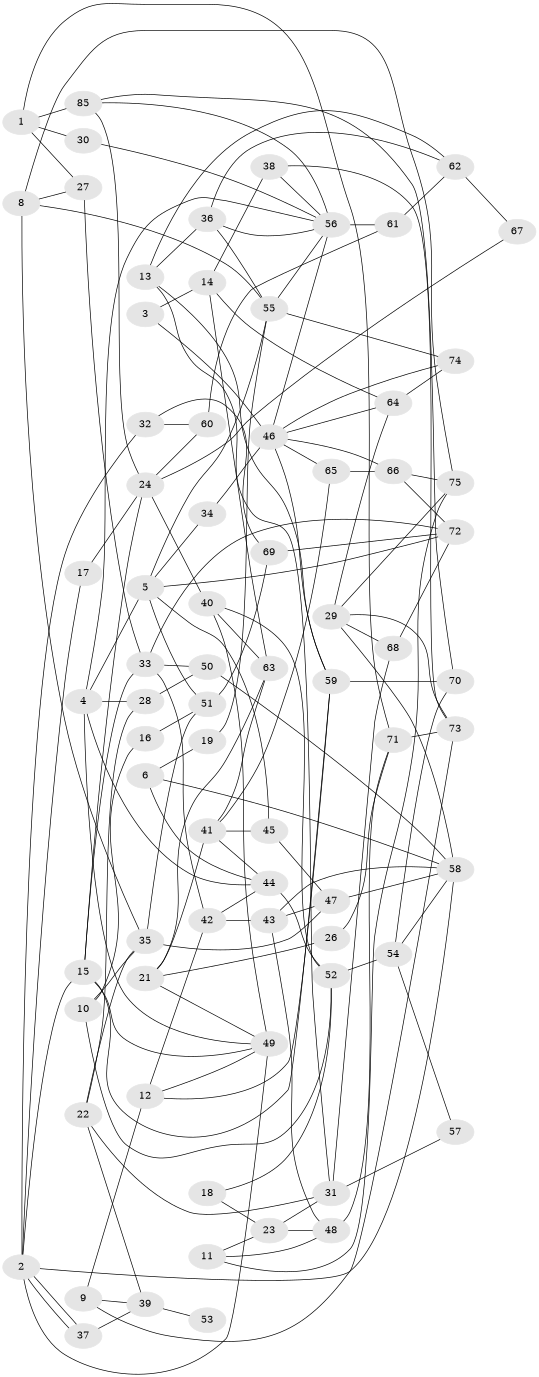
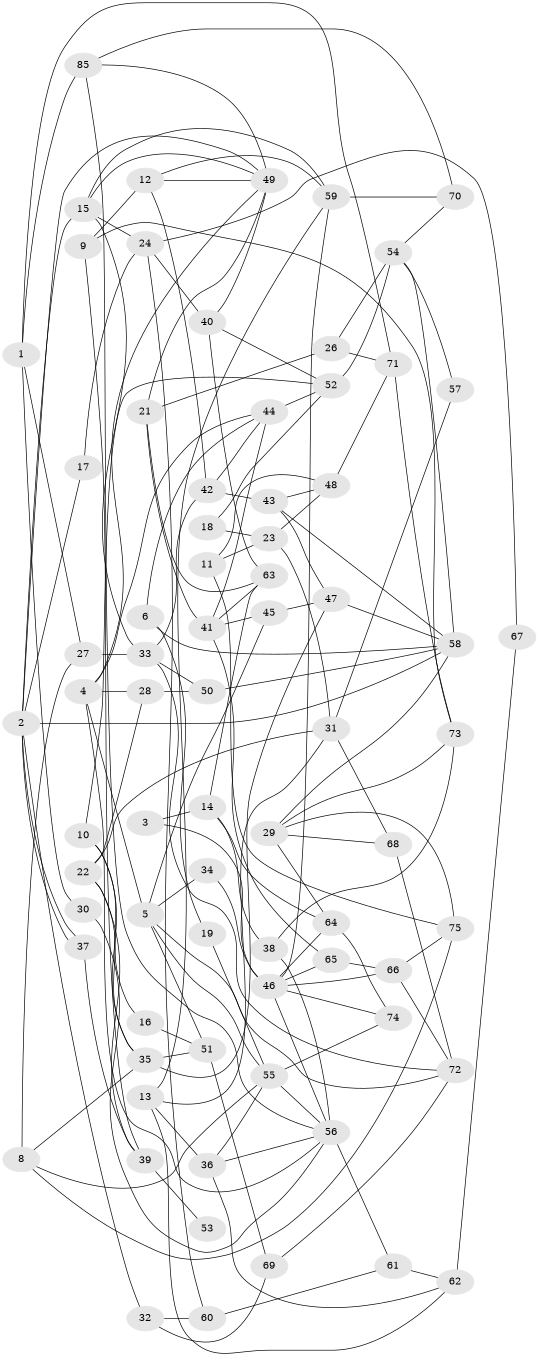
edge "54" -- "26": added
edge "85" -- "24": now "85" -- "49"
